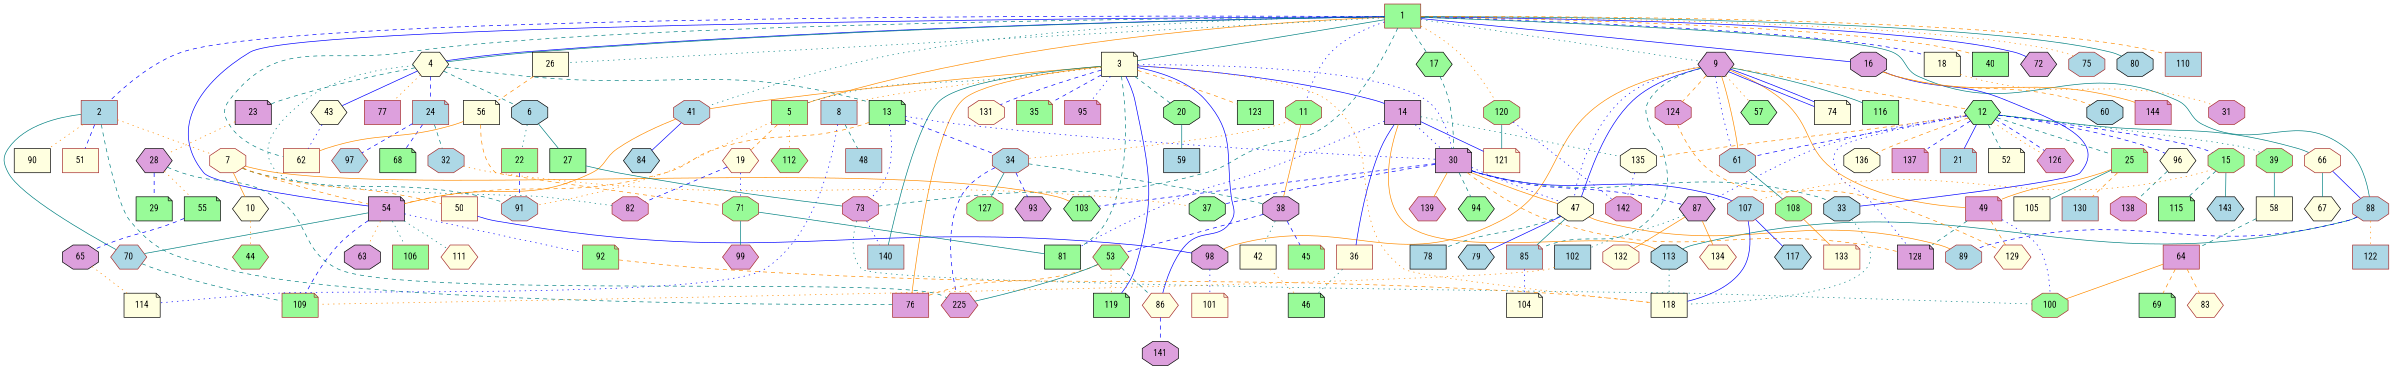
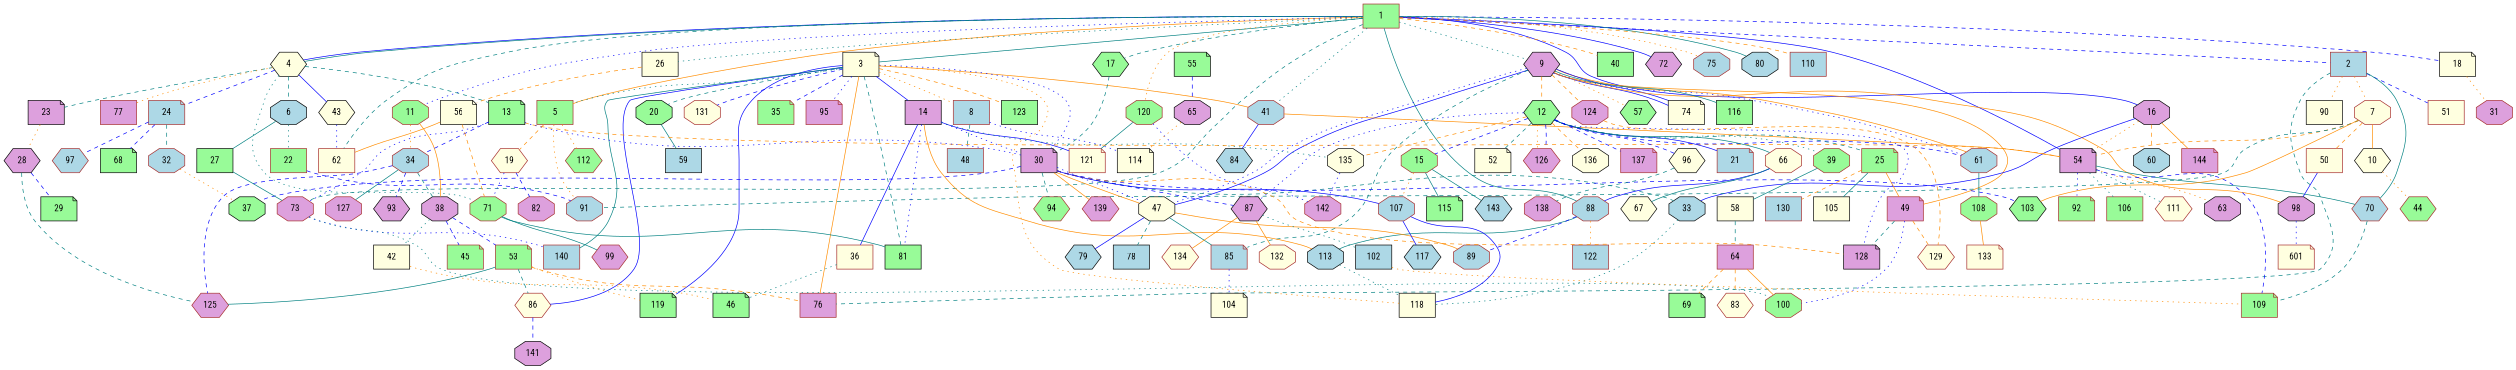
edge "16" -- "54": added
edge "28" -- "55": removed
edge "15" -- "115": style dashed -> solid
edge "4" -- "82": now "4" -- "71"
node "127": fillcolor palegreen -> plum
node "94": color black -> brown
node "53": shape hexagon -> note
edge "92" -- "118": removed
node "225": label "225" -> "125"
node "101": label "101" -> "601"
